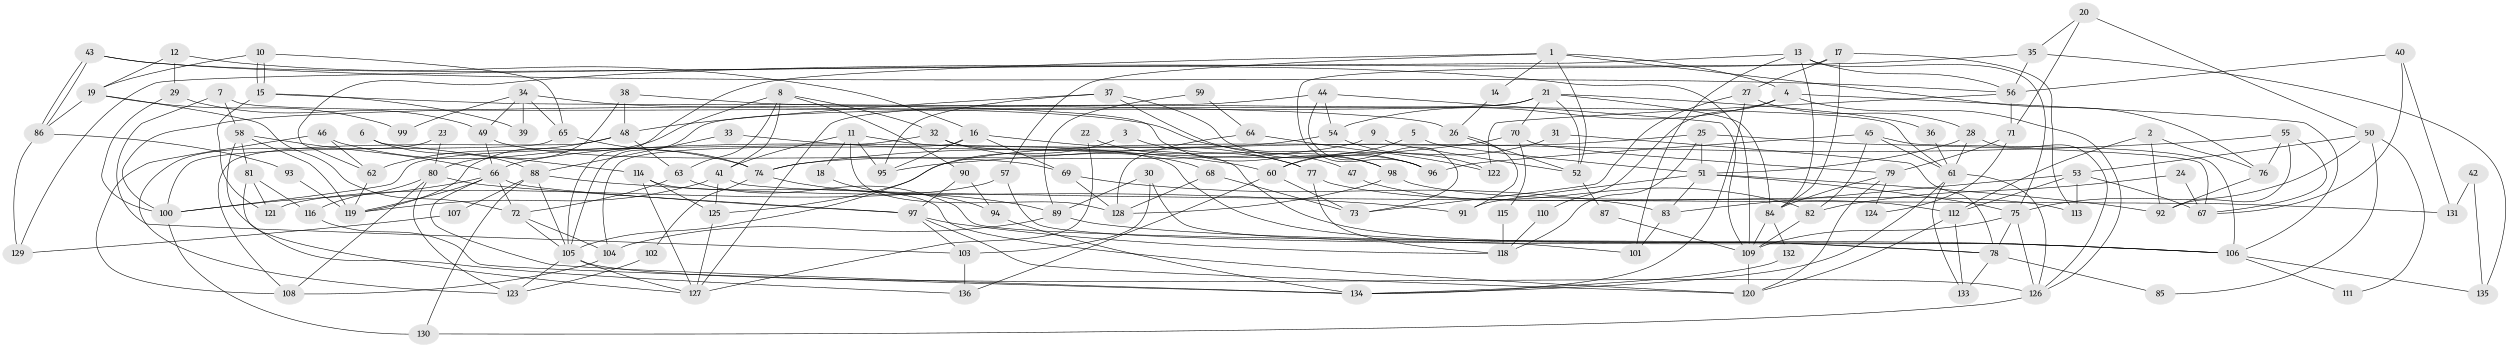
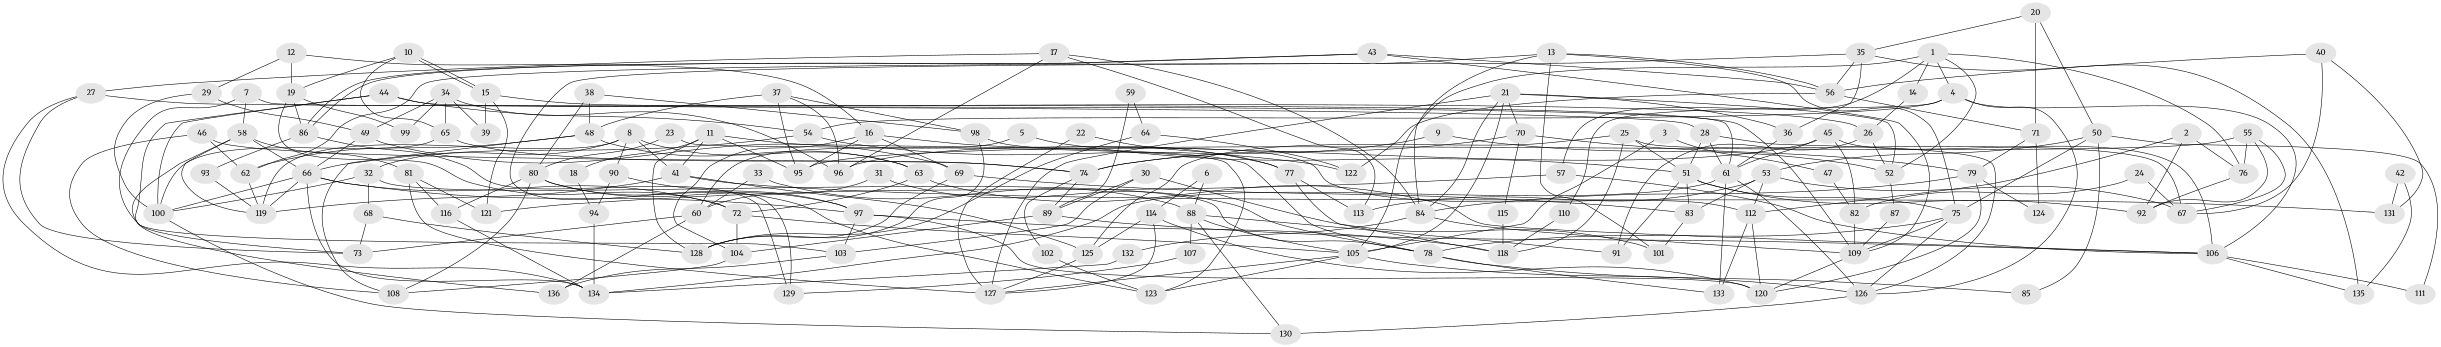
edge "35" -- "36": added
